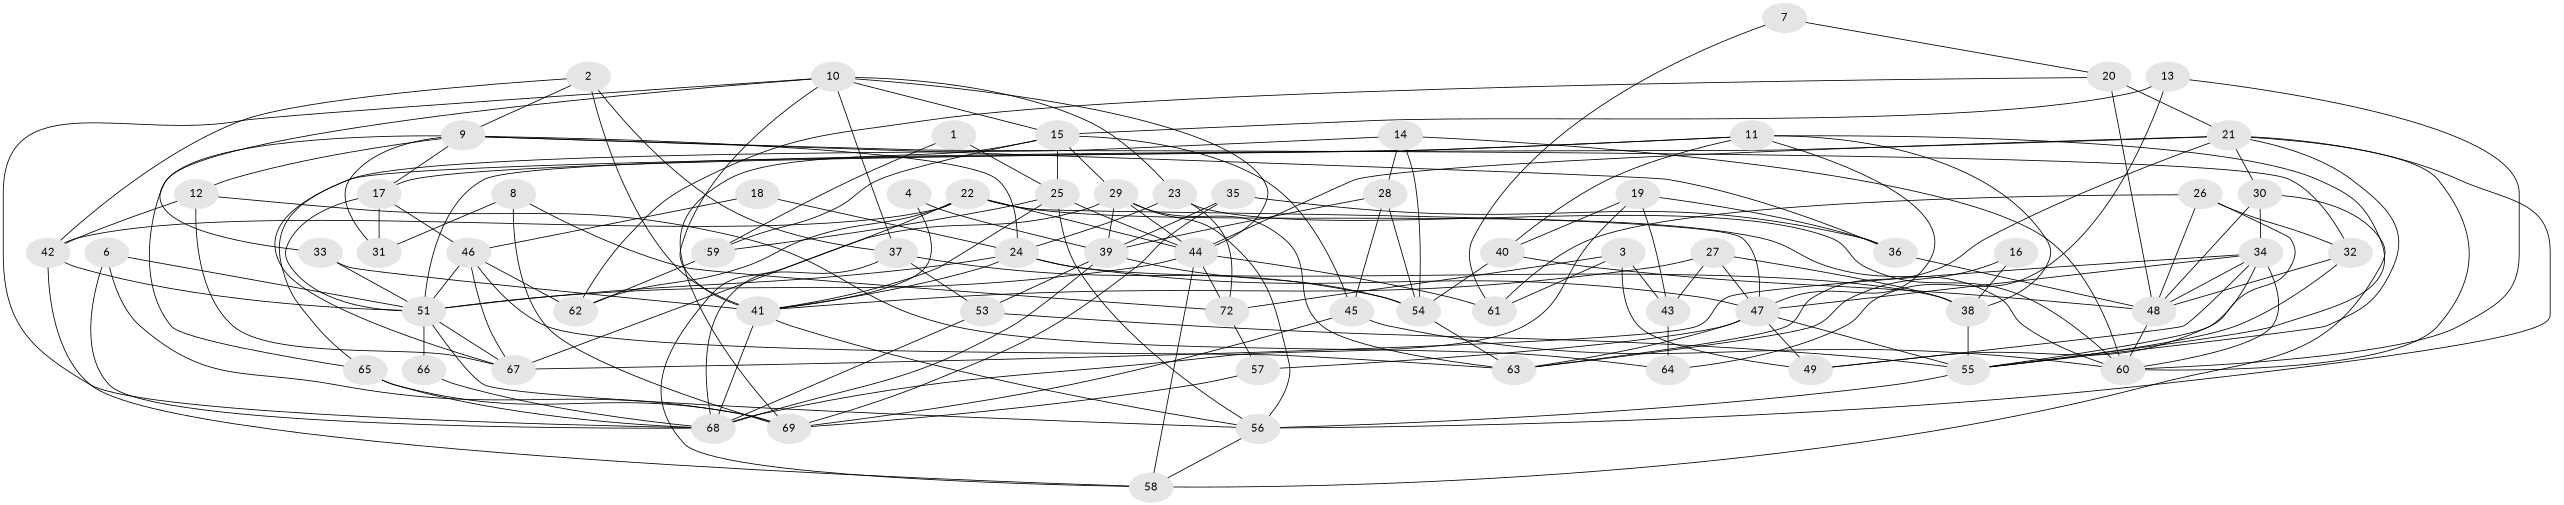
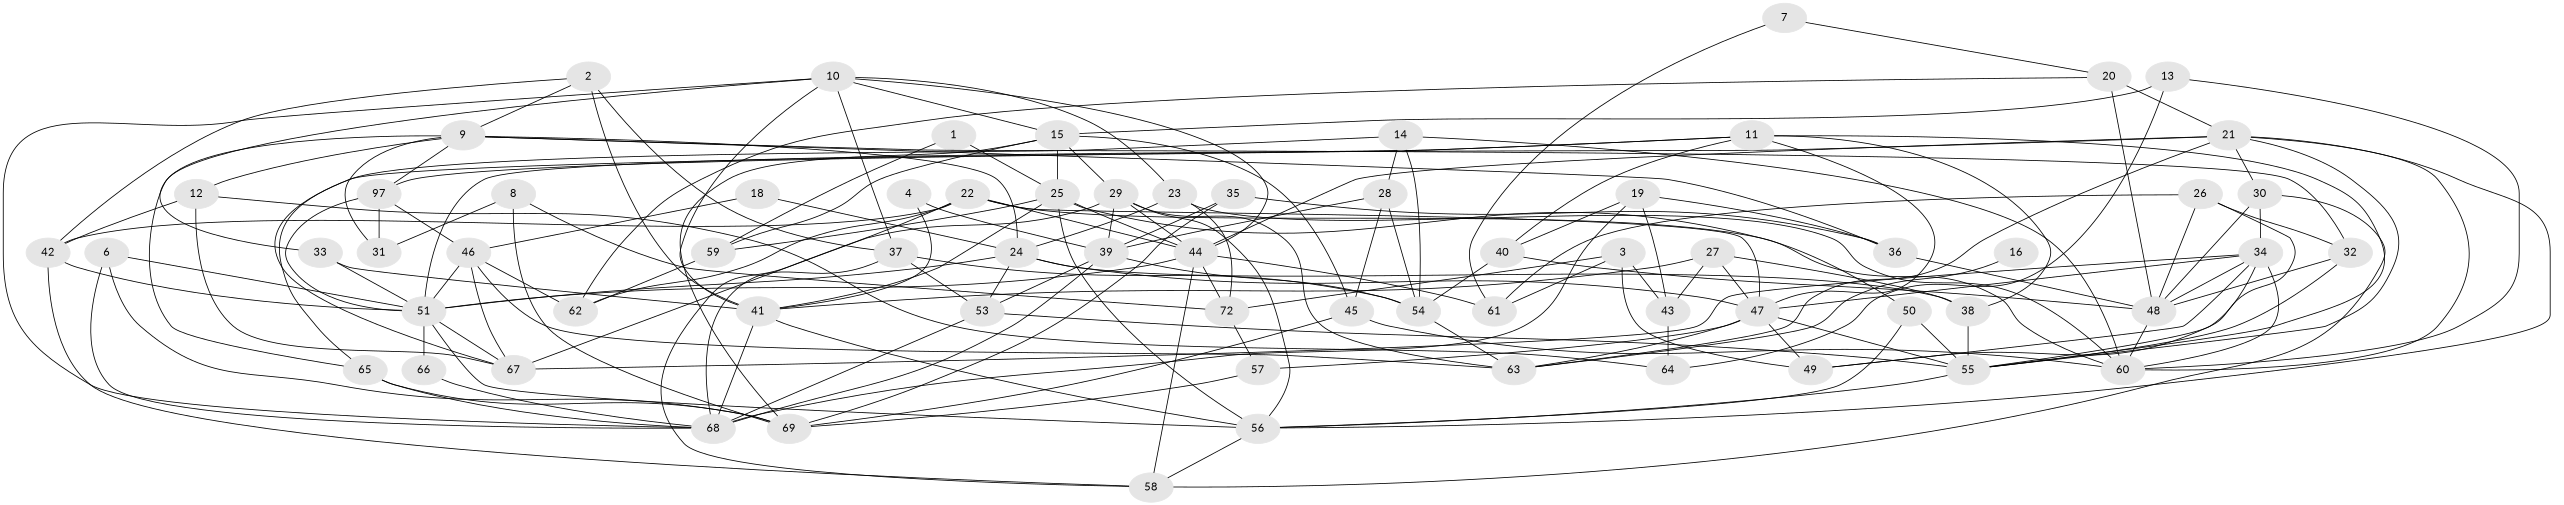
node "17": label "17" -> "97"
edge "24" -- "41": now "24" -- "53"
edge "16" -- "38": removed
node "50": added
